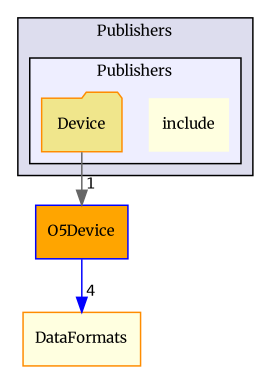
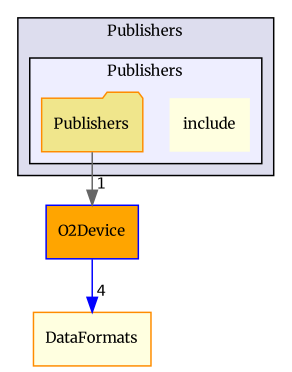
node "Device": label "Device" -> "Publishers"
node "O5Device": label "O5Device" -> "O2Device"
